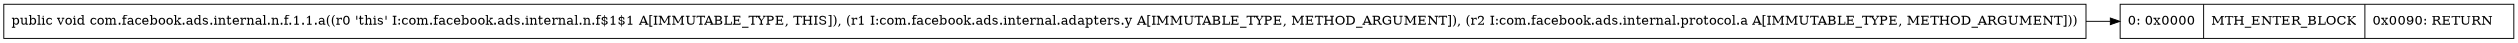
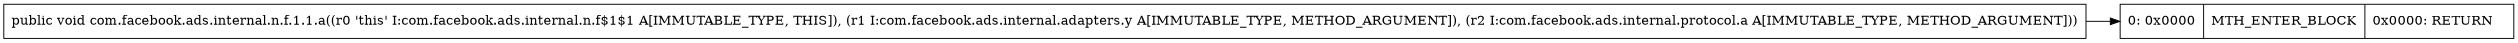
node "0: 0x0000": text "0x0090: RETURN" -> "0x0000: RETURN"
